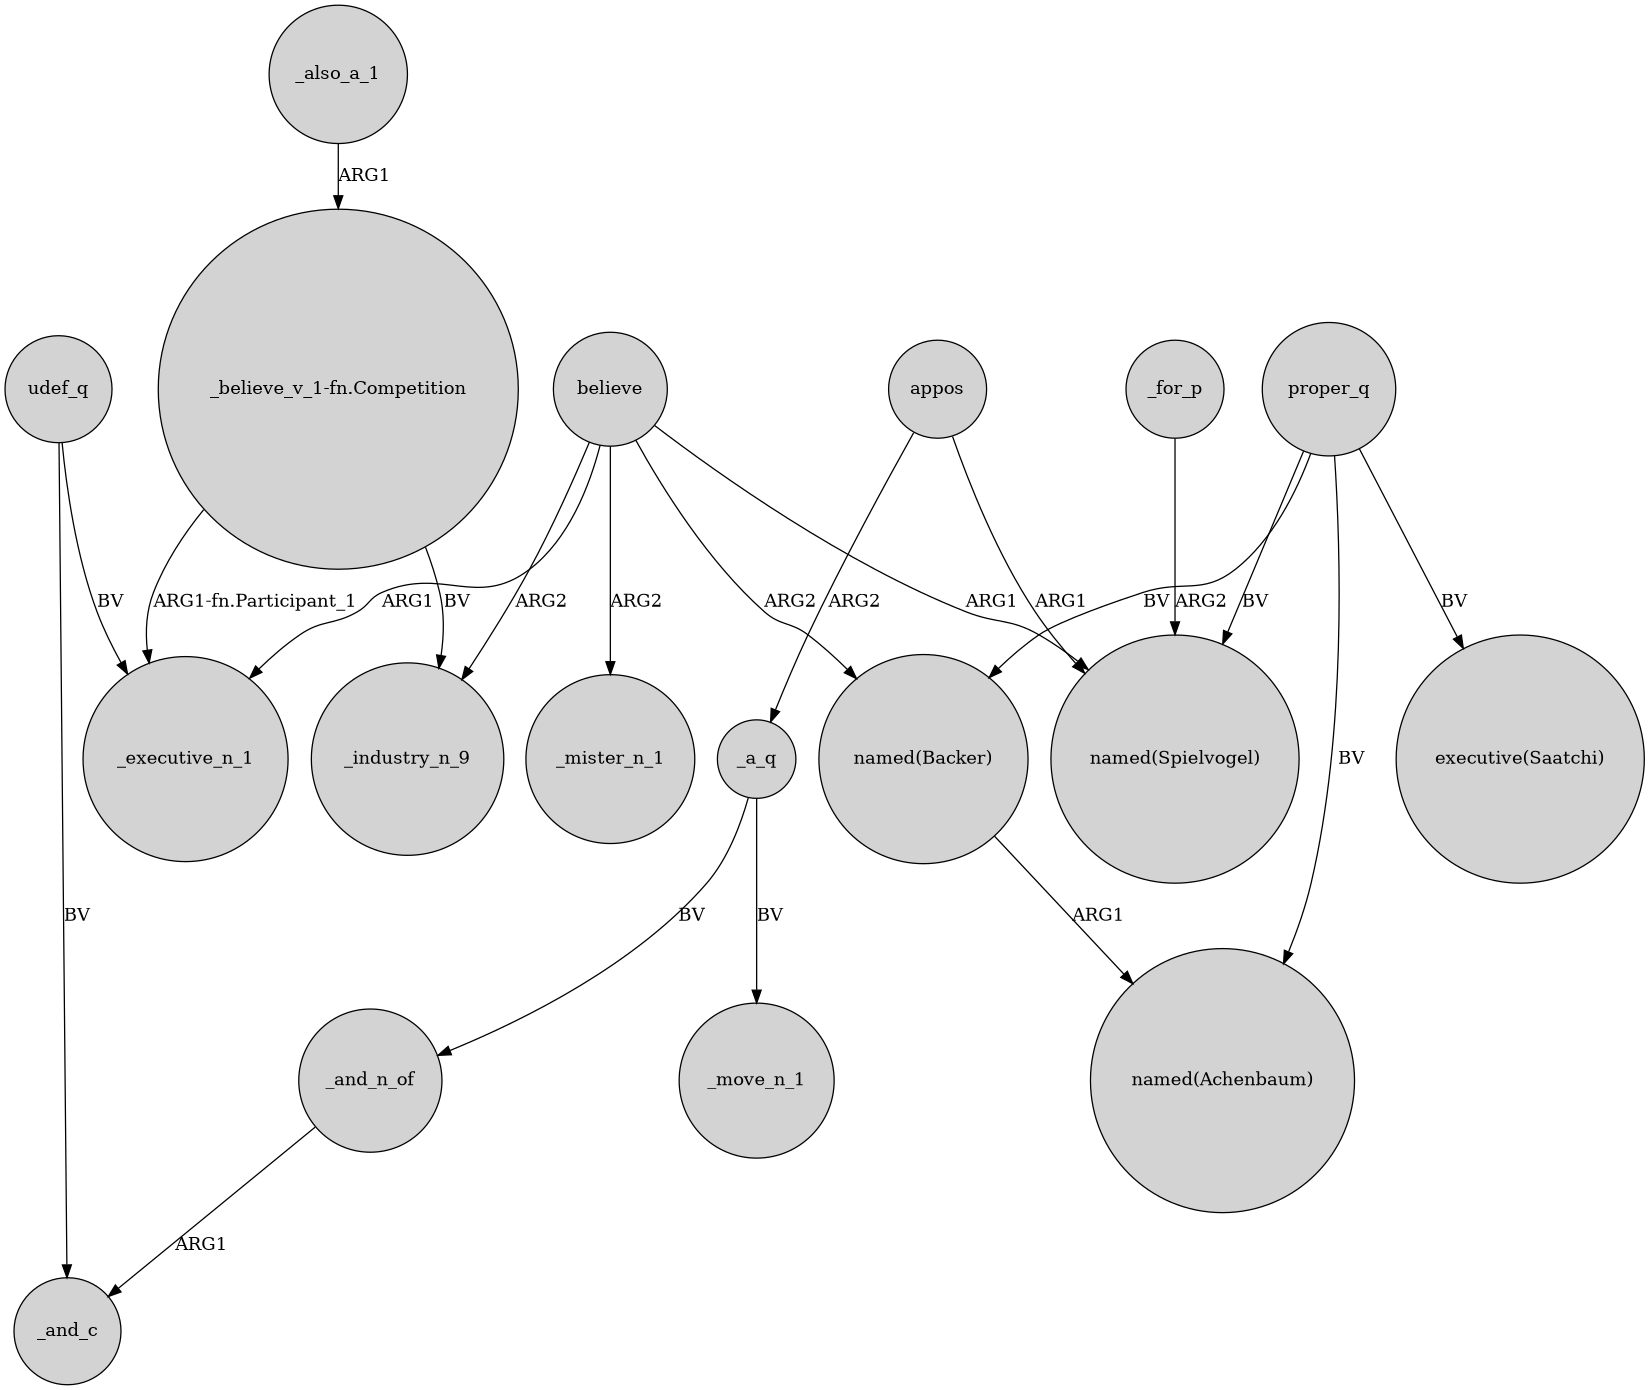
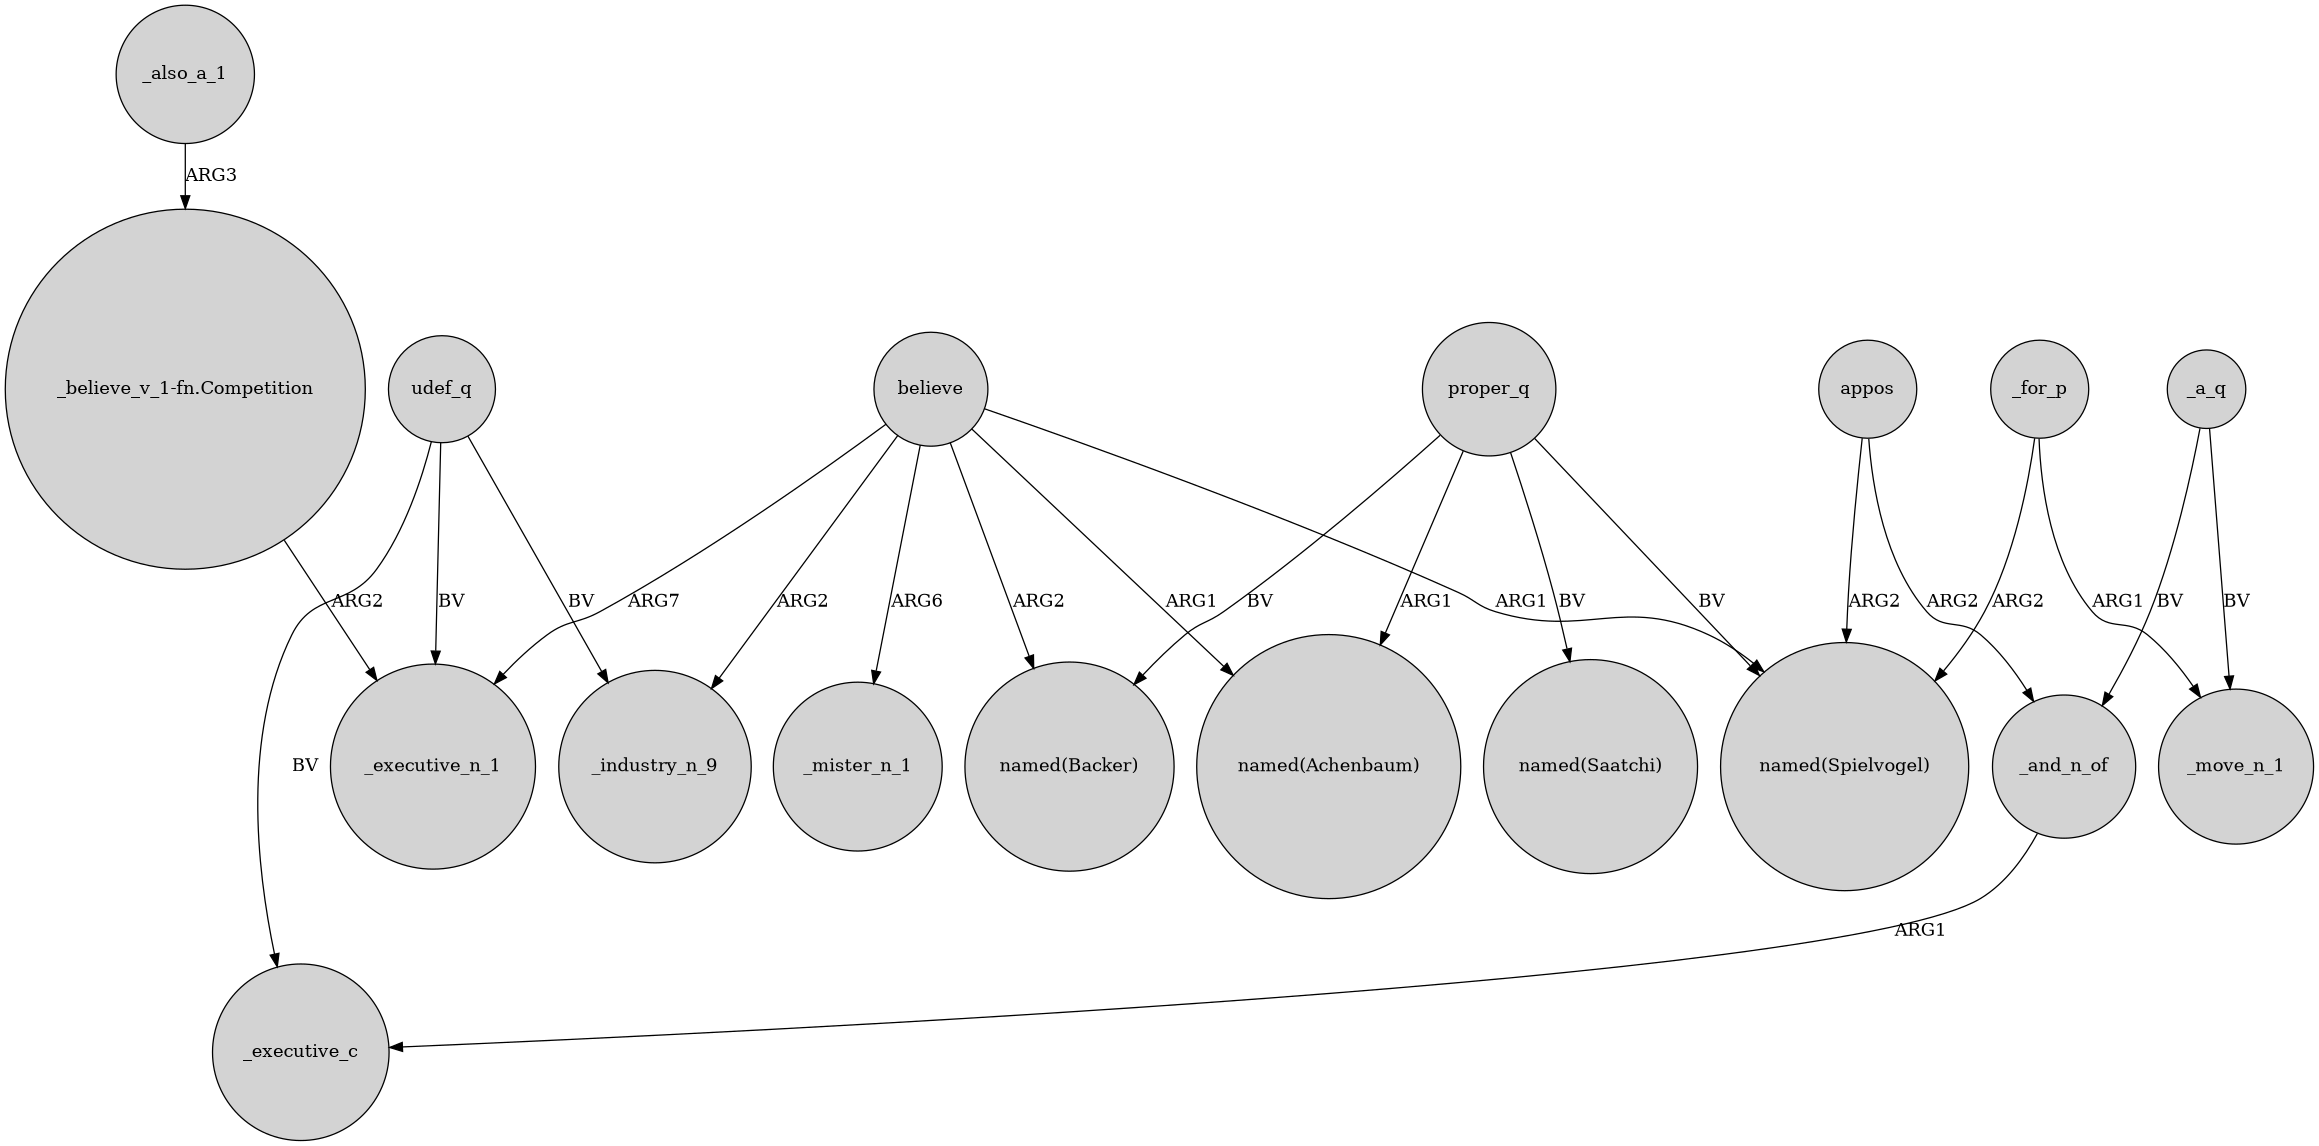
edge "_also_a_1" -> "_believe_v_1-fn.Competition": label "ARG1" -> "ARG3"
edge "appos" -> "_a_q": now "appos" -> "_and_n_of"
edge "_for_p" -> "_move_n_1": added, label "ARG1"
edge "_believe_v_1-fn.Competition" -> "_industry_n_9": now "udef_q" -> "_industry_n_9"
edge "_believe_v_1-fn.Competition" -> "_executive_n_1": label "ARG1-fn.Participant_1" -> "ARG2"
edge "believe" -> "_executive_n_1": label "ARG1" -> "ARG7"
edge "believe" -> "_mister_n_1": label "ARG2" -> "ARG6"
edge "appos" -> "named(Spielvogel)": label "ARG1" -> "ARG2"
edge "proper_q" -> "named(Achenbaum)": label "BV" -> "ARG1"
node "executive(Saatchi)": label "executive(Saatchi)" -> "named(Saatchi)"
edge "named(Backer)" -> "named(Achenbaum)": now "believe" -> "named(Achenbaum)"
node "_and_c": label "_and_c" -> "_executive_c"
